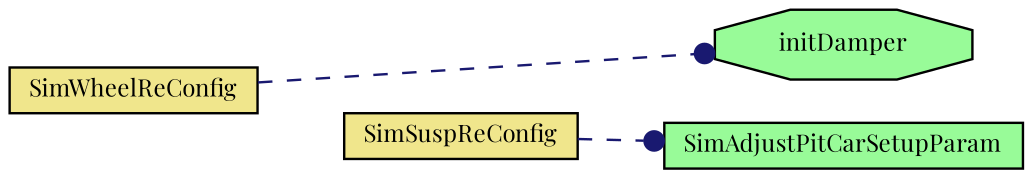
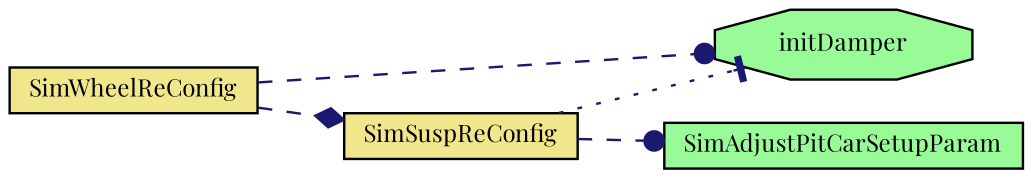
edge "SimSuspReConfig" -> "initDamper": added
edge "SimWheelReConfig" -> "SimSuspReConfig": added
